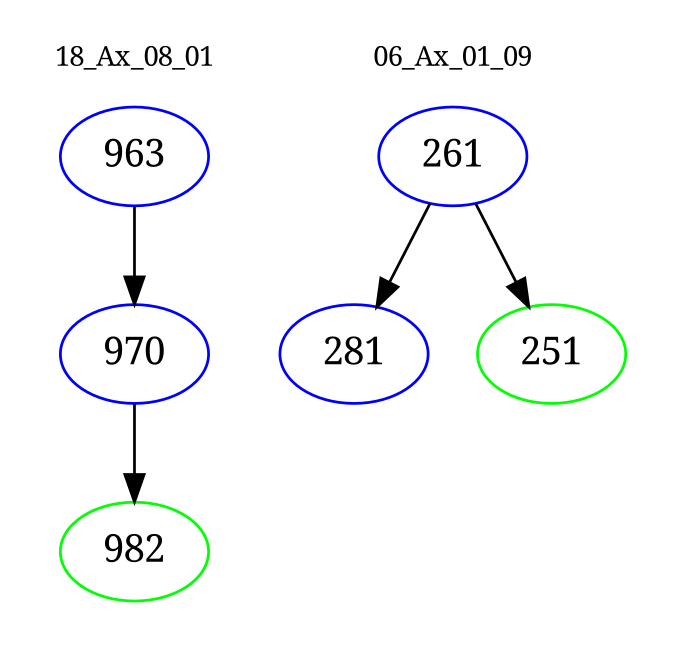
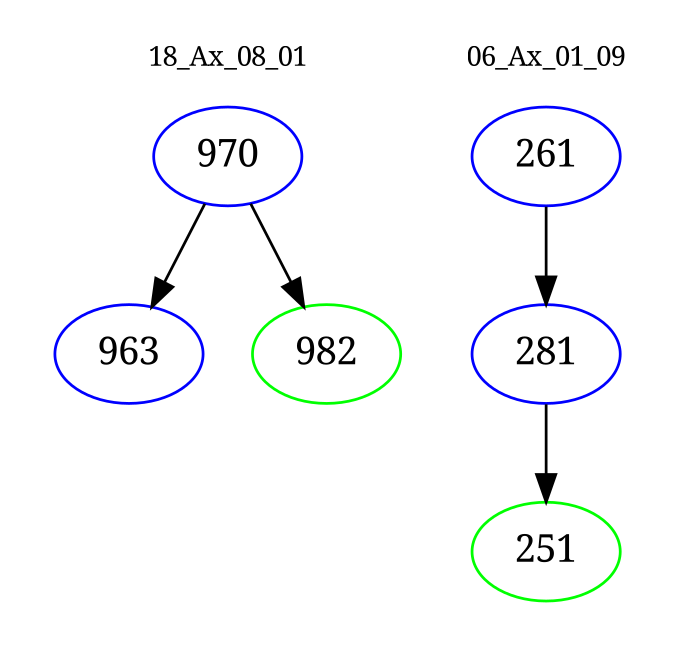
edge "963" -> "970": reversed
edge "261" -> "251": now "281" -> "251"
